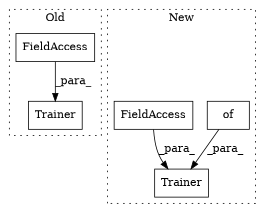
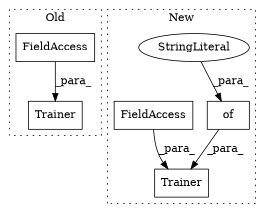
node "StringLiteral": added
